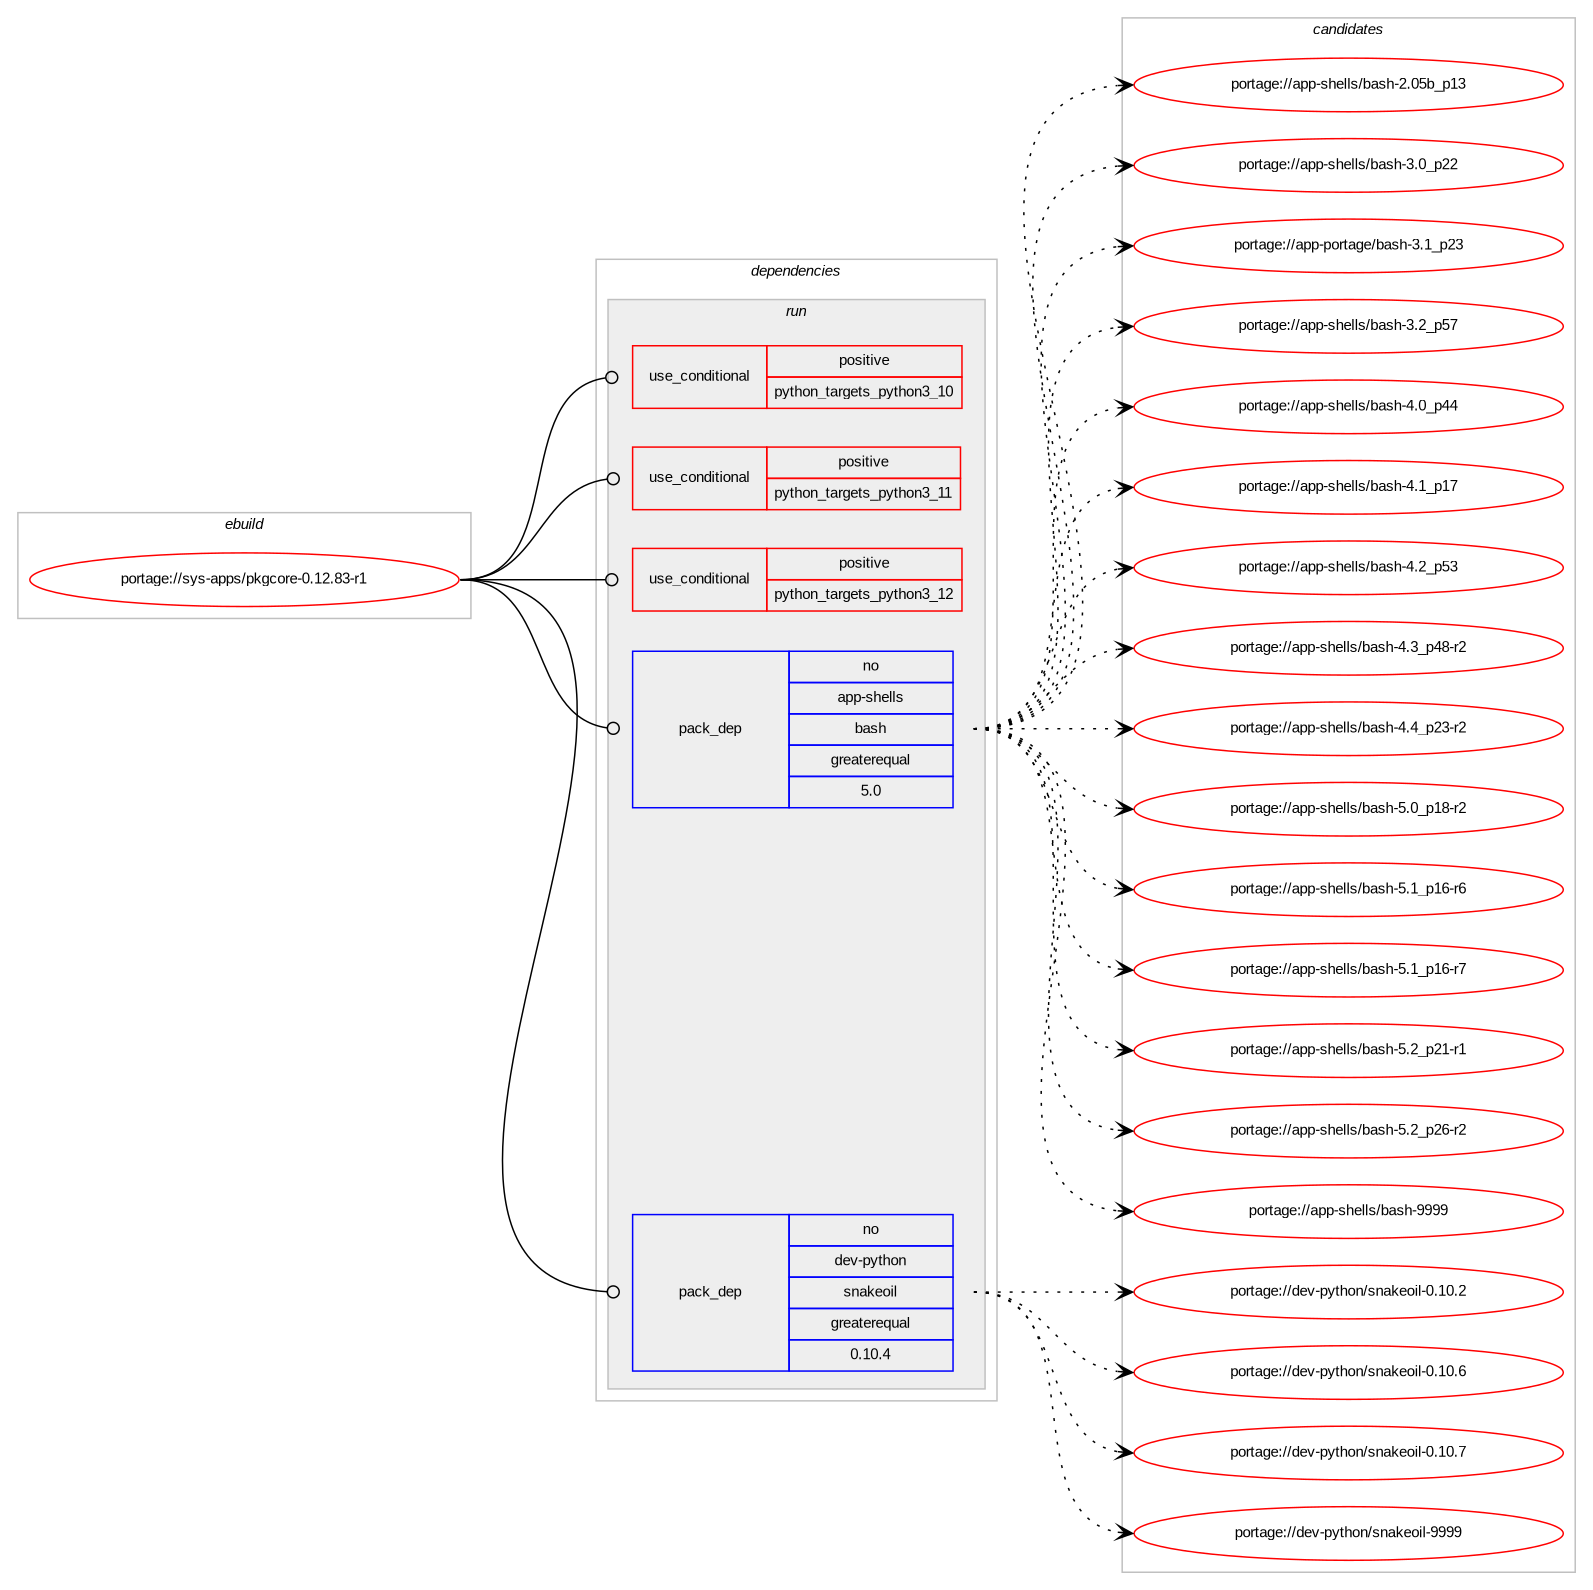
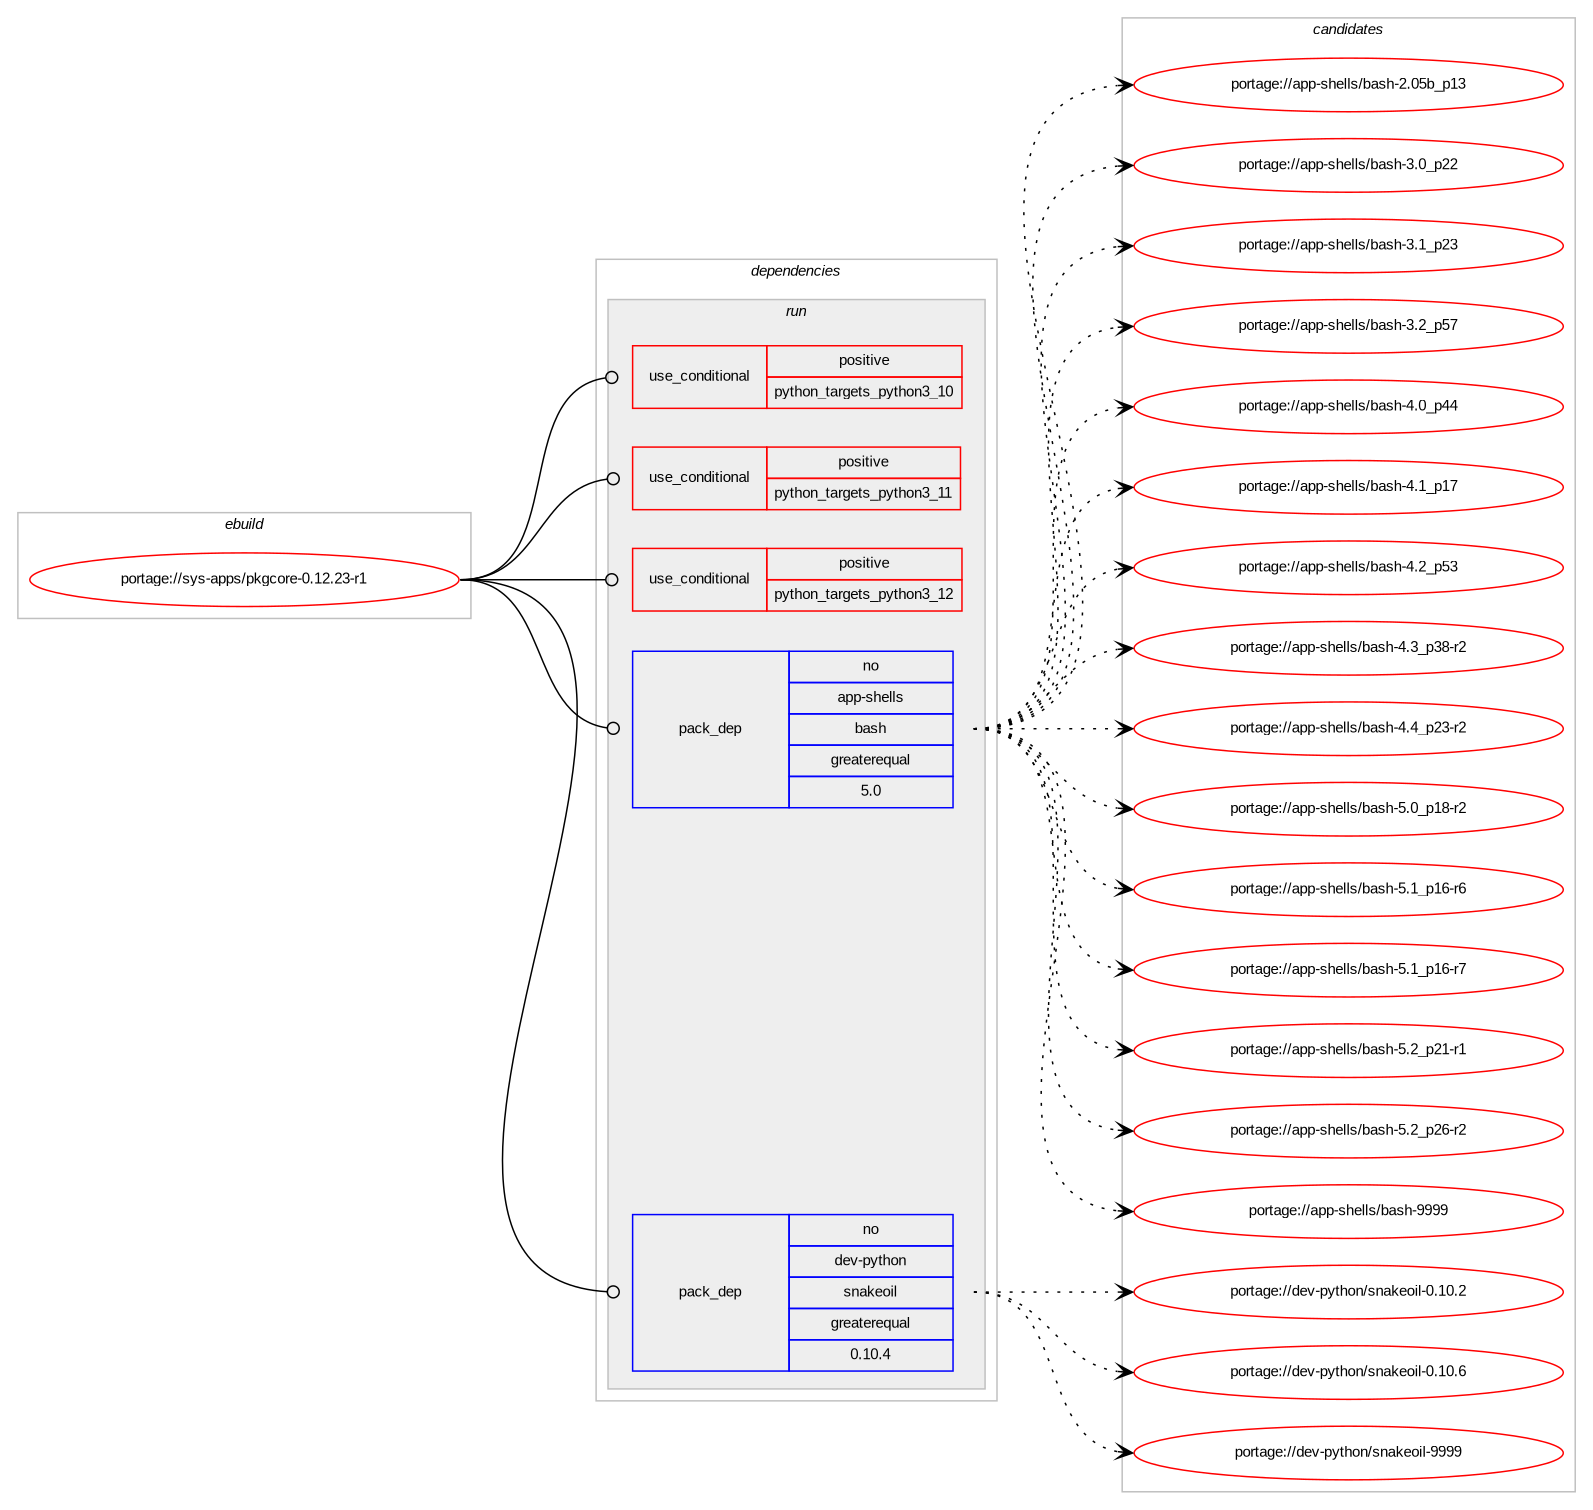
node "portage://app-portage/bash-3.1_p23": label "portage://app-portage/bash-3.1_p23" -> "portage://app-shells/bash-3.1_p23"
node "portage://sys-apps/pkgcore-0.12.83-r1": label "portage://sys-apps/pkgcore-0.12.83-r1" -> "portage://sys-apps/pkgcore-0.12.23-r1"
node "portage://app-shells/bash-4.3_p48-r2": label "portage://app-shells/bash-4.3_p48-r2" -> "portage://app-shells/bash-4.3_p38-r2"
node "portage://dev-python/snakeoil-0.10.7": removed
